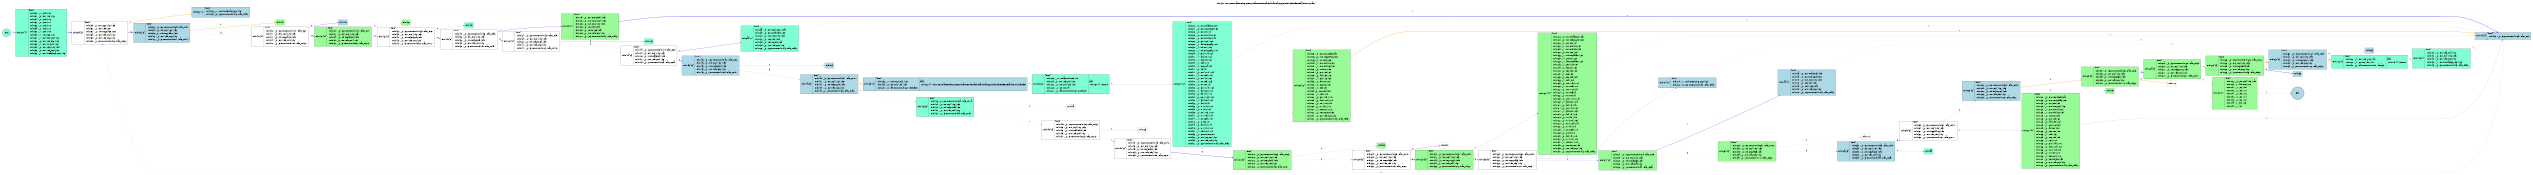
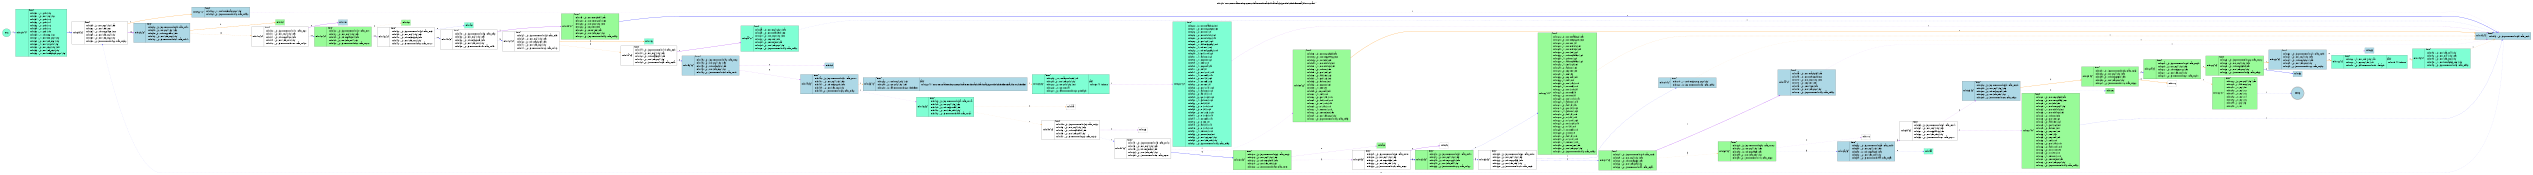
node "Exit": label "Exit" -> "Desktop"
